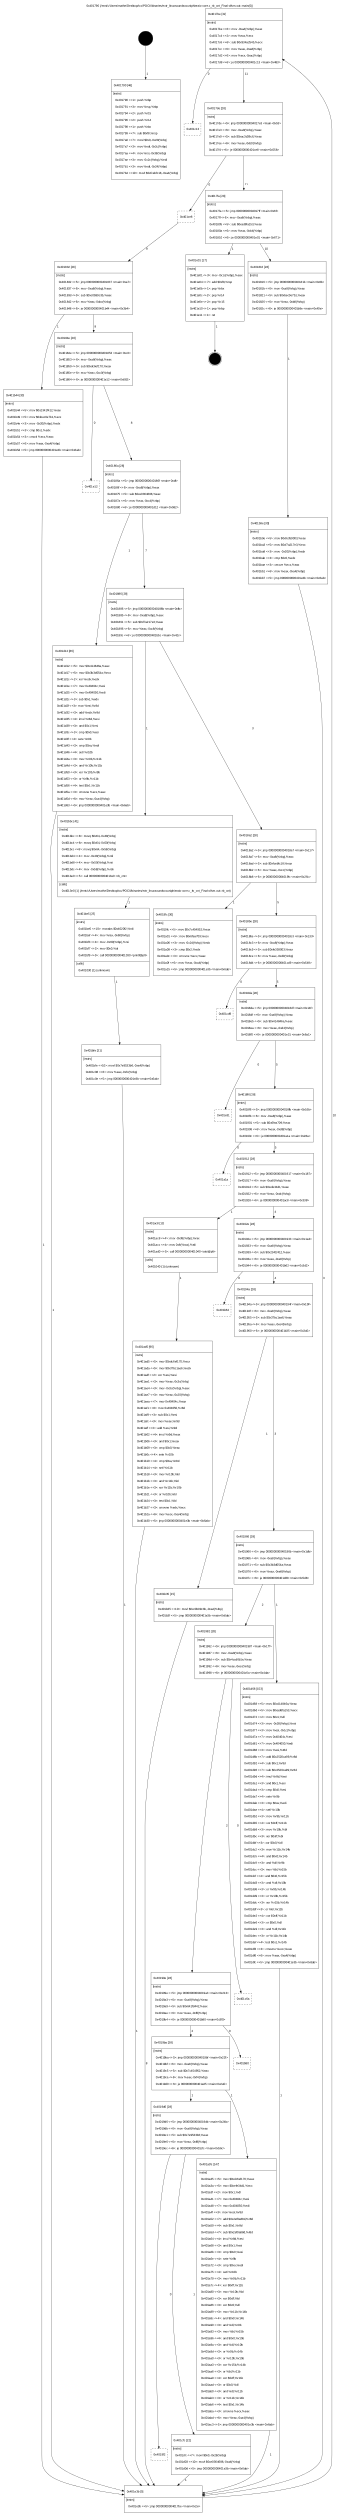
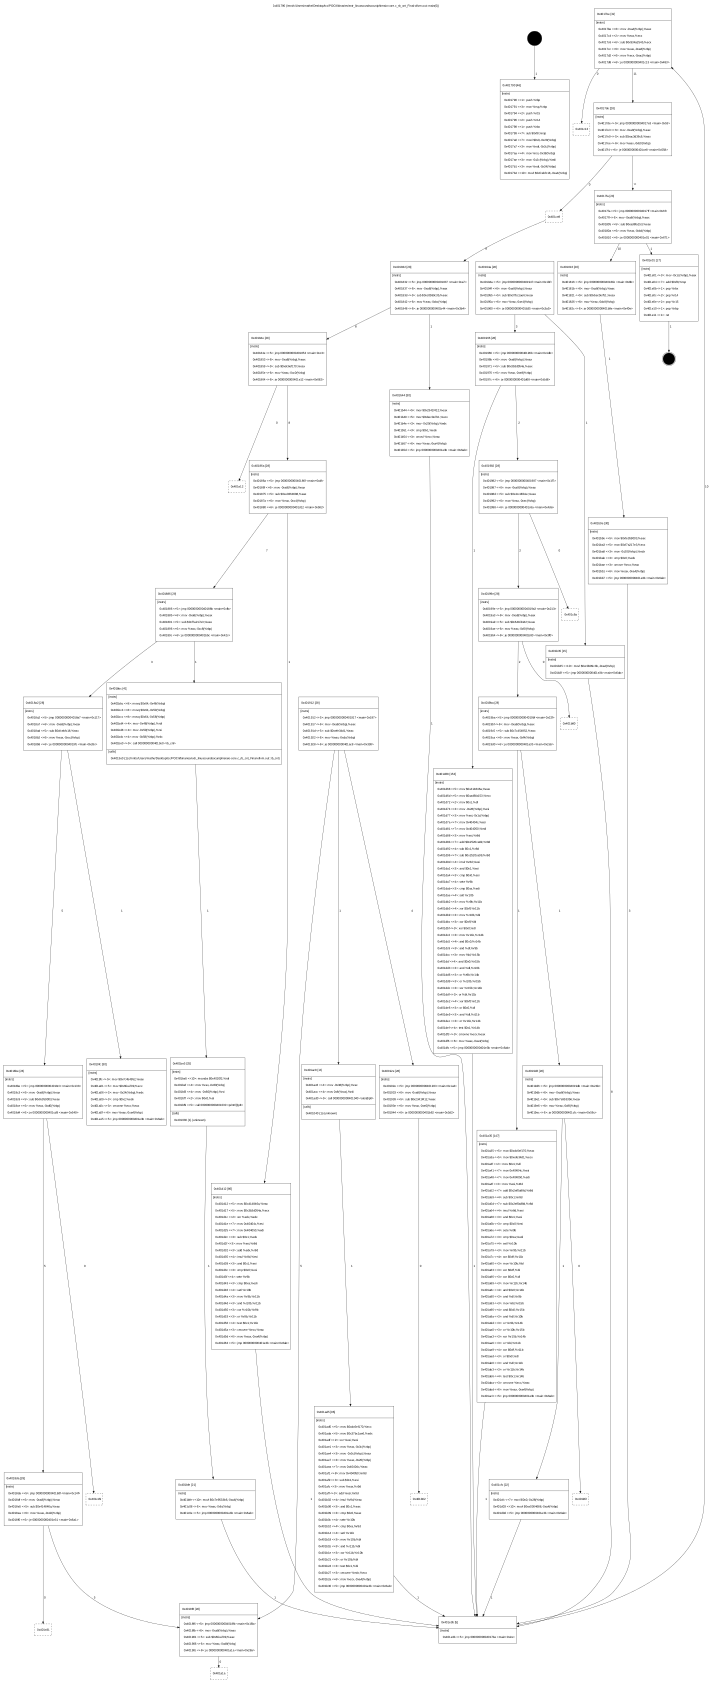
edge "0x4018f6 [28]" -> "0x401912 [28]": reversed
edge "0x40192e [28]" -> "0x40194a [28]": removed, label "4"
